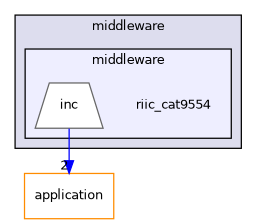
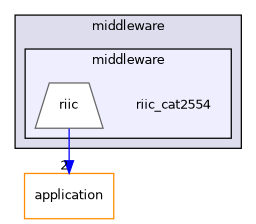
node "inc": label "inc" -> "riic"
node "riic_cat9554": label "riic_cat9554" -> "riic_cat2554"
